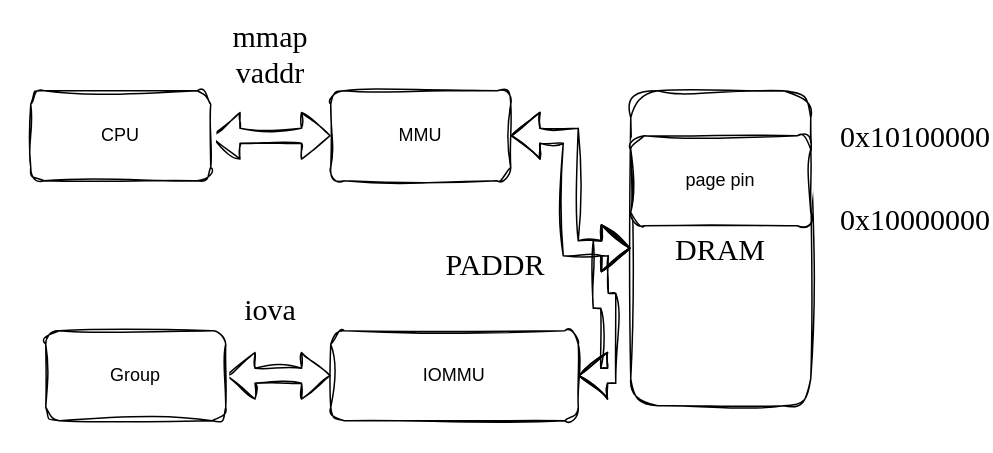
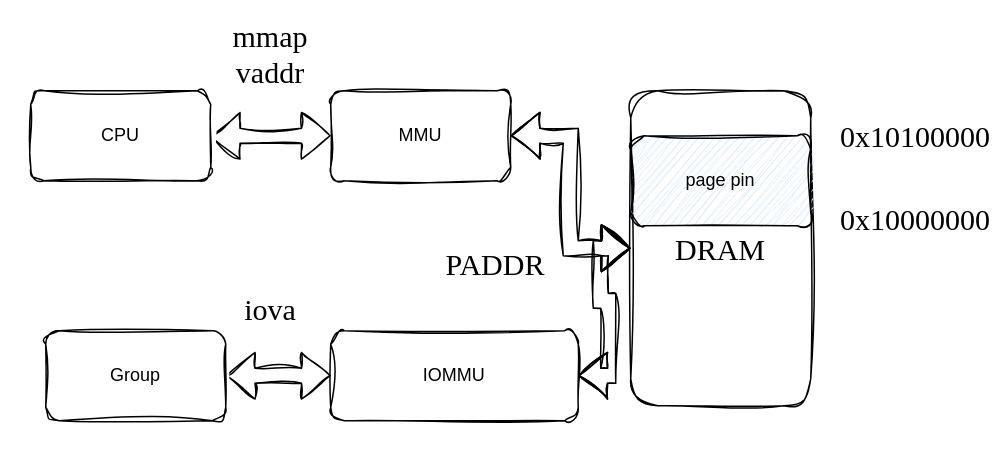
node "page pin": fillcolor #ffffff -> #dae8fc
